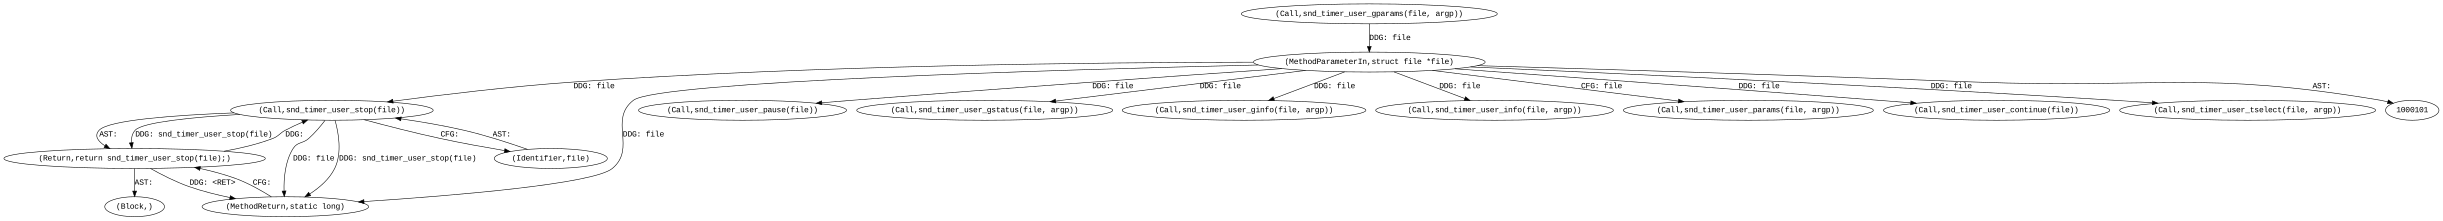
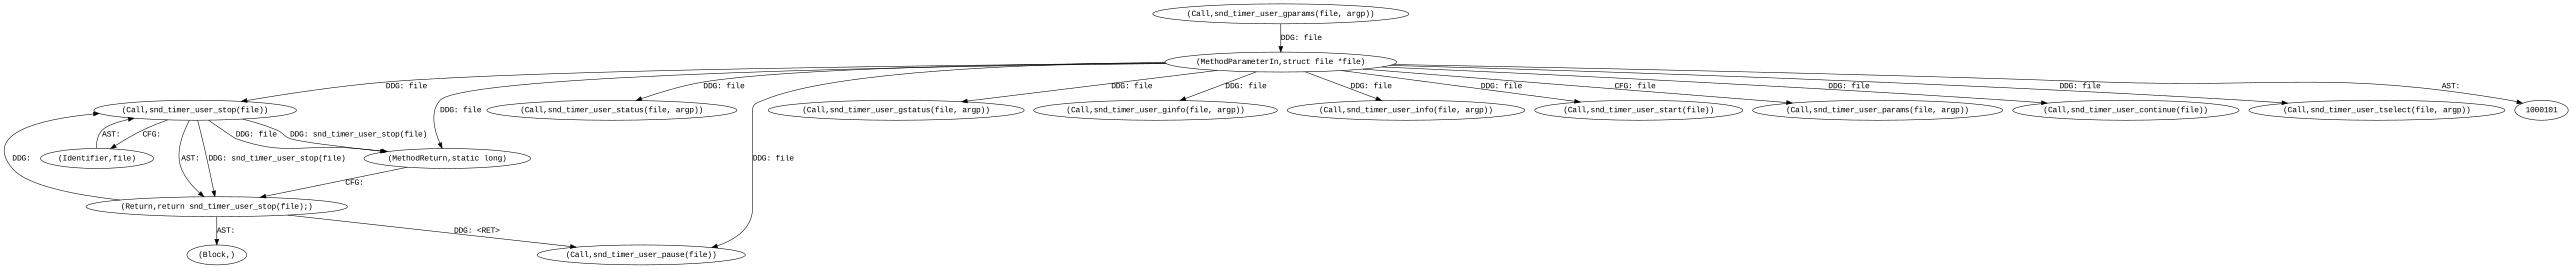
node "(Call,snd_timer_user_status(file, argp))": added
node "(Call,snd_timer_user_start(file))": added
edge "(Return,return snd_timer_user_stop(file);)" -> "(MethodReturn,static long)": now "(Return,return snd_timer_user_stop(file);)" -> "(Call,snd_timer_user_pause(file))"
